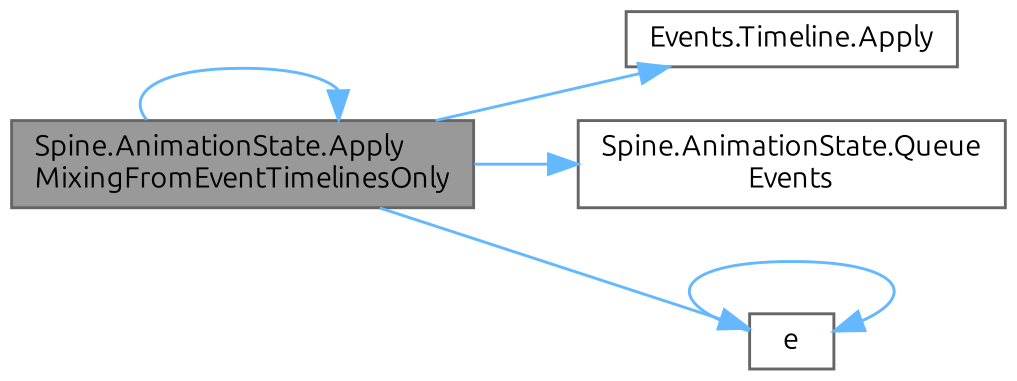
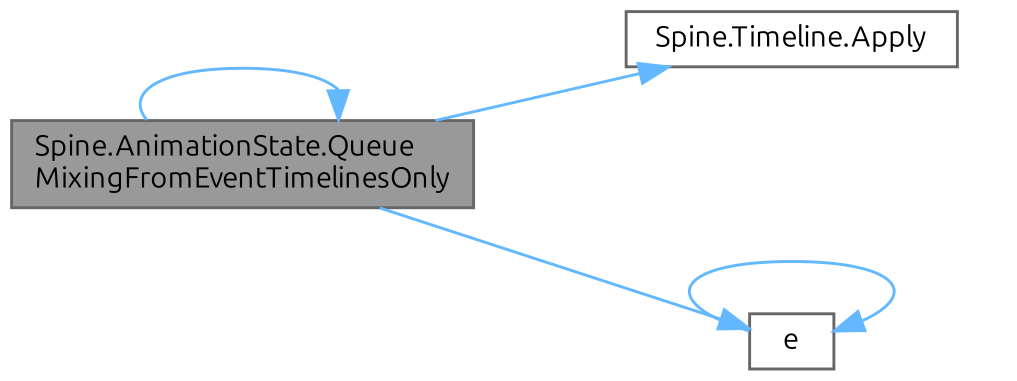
node "Events.Timeline.Apply": label "Events.Timeline.Apply" -> "Spine.Timeline.Apply"
node "Spine.AnimationState.Apply MixingFromEventTimelinesOnly": label "Spine.AnimationState.Apply MixingFromEventTimelinesOnly" -> "Spine.AnimationState.Queue MixingFromEventTimelinesOnly"
node "Spine.AnimationState.Queue Events": removed
